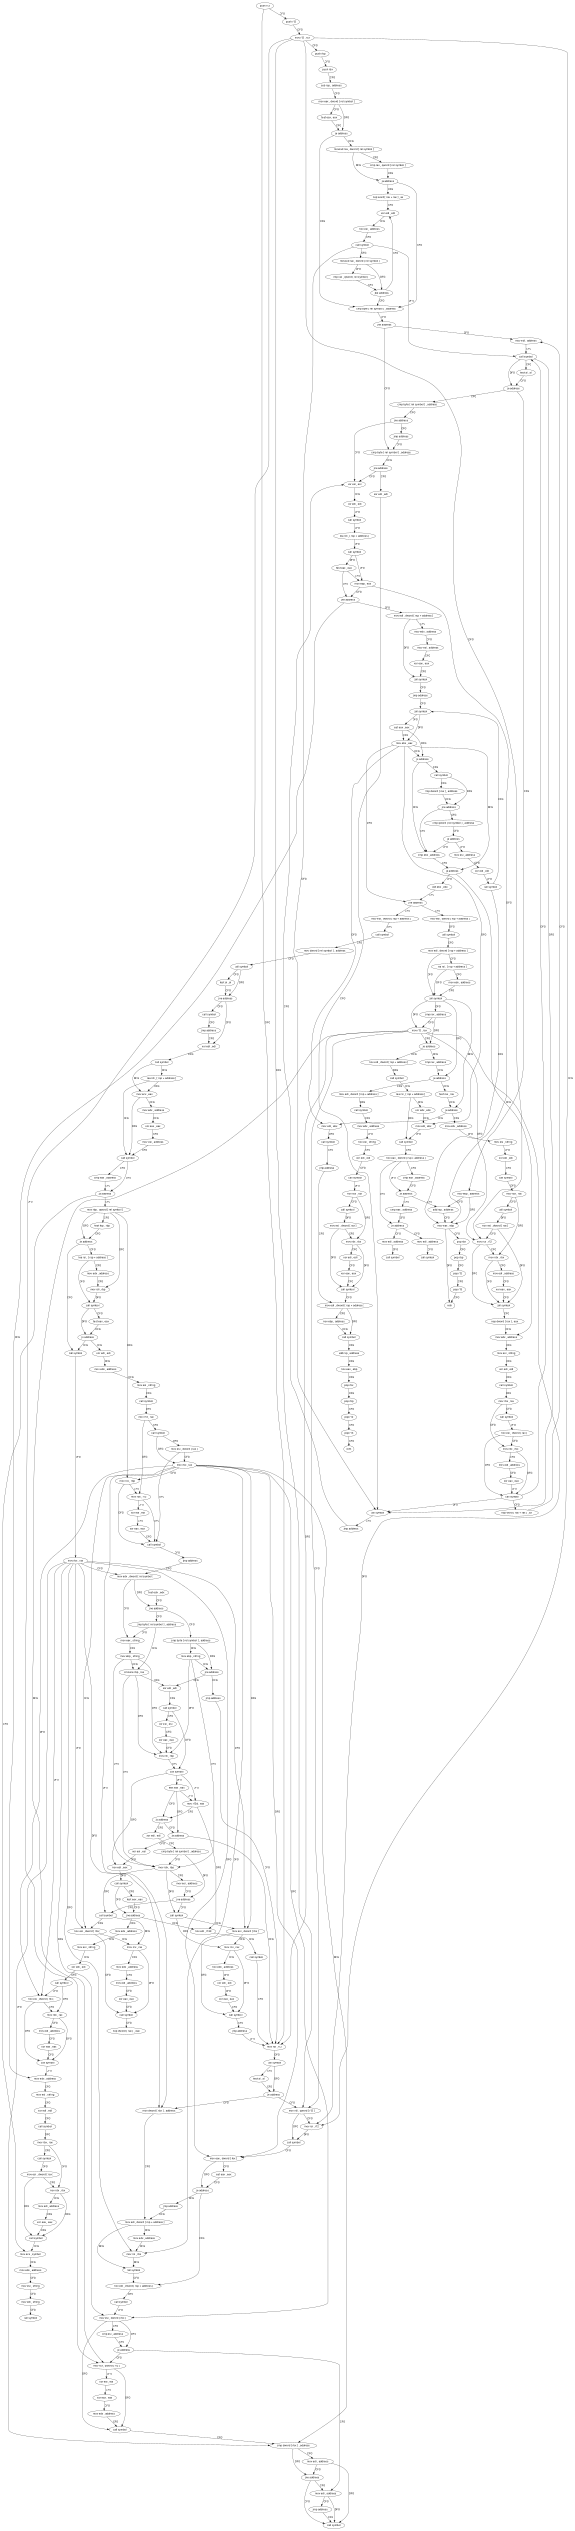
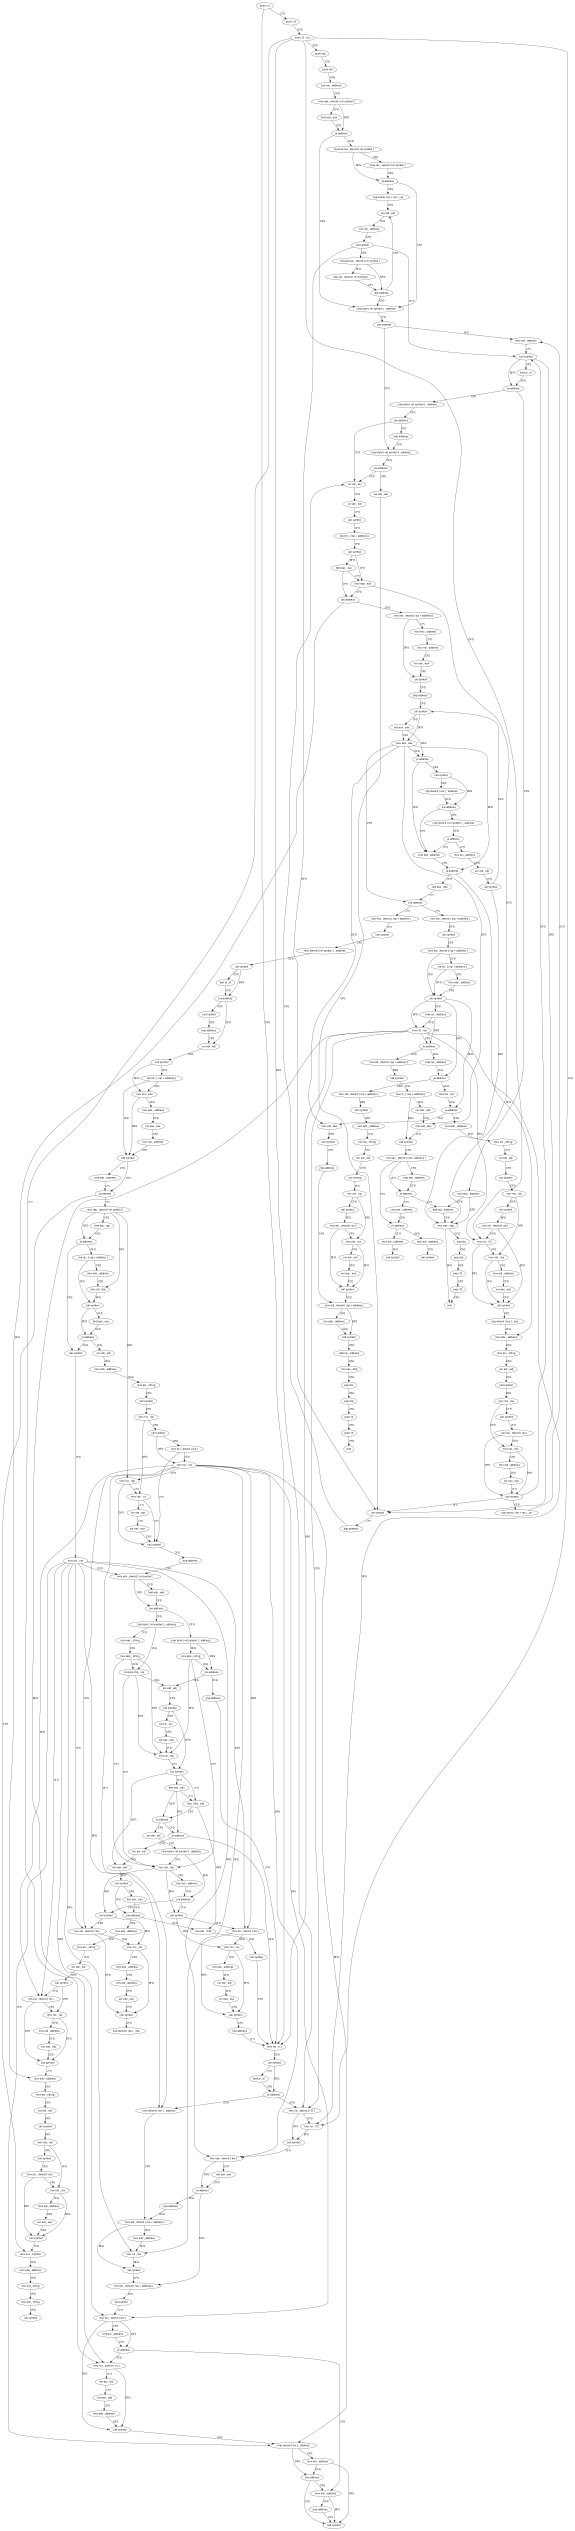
edge "mov edx , dword [ rel symbol ]" -> "mov eax , string": now "mov edx , dword [ rel symbol ]" -> "test edx , edx"
